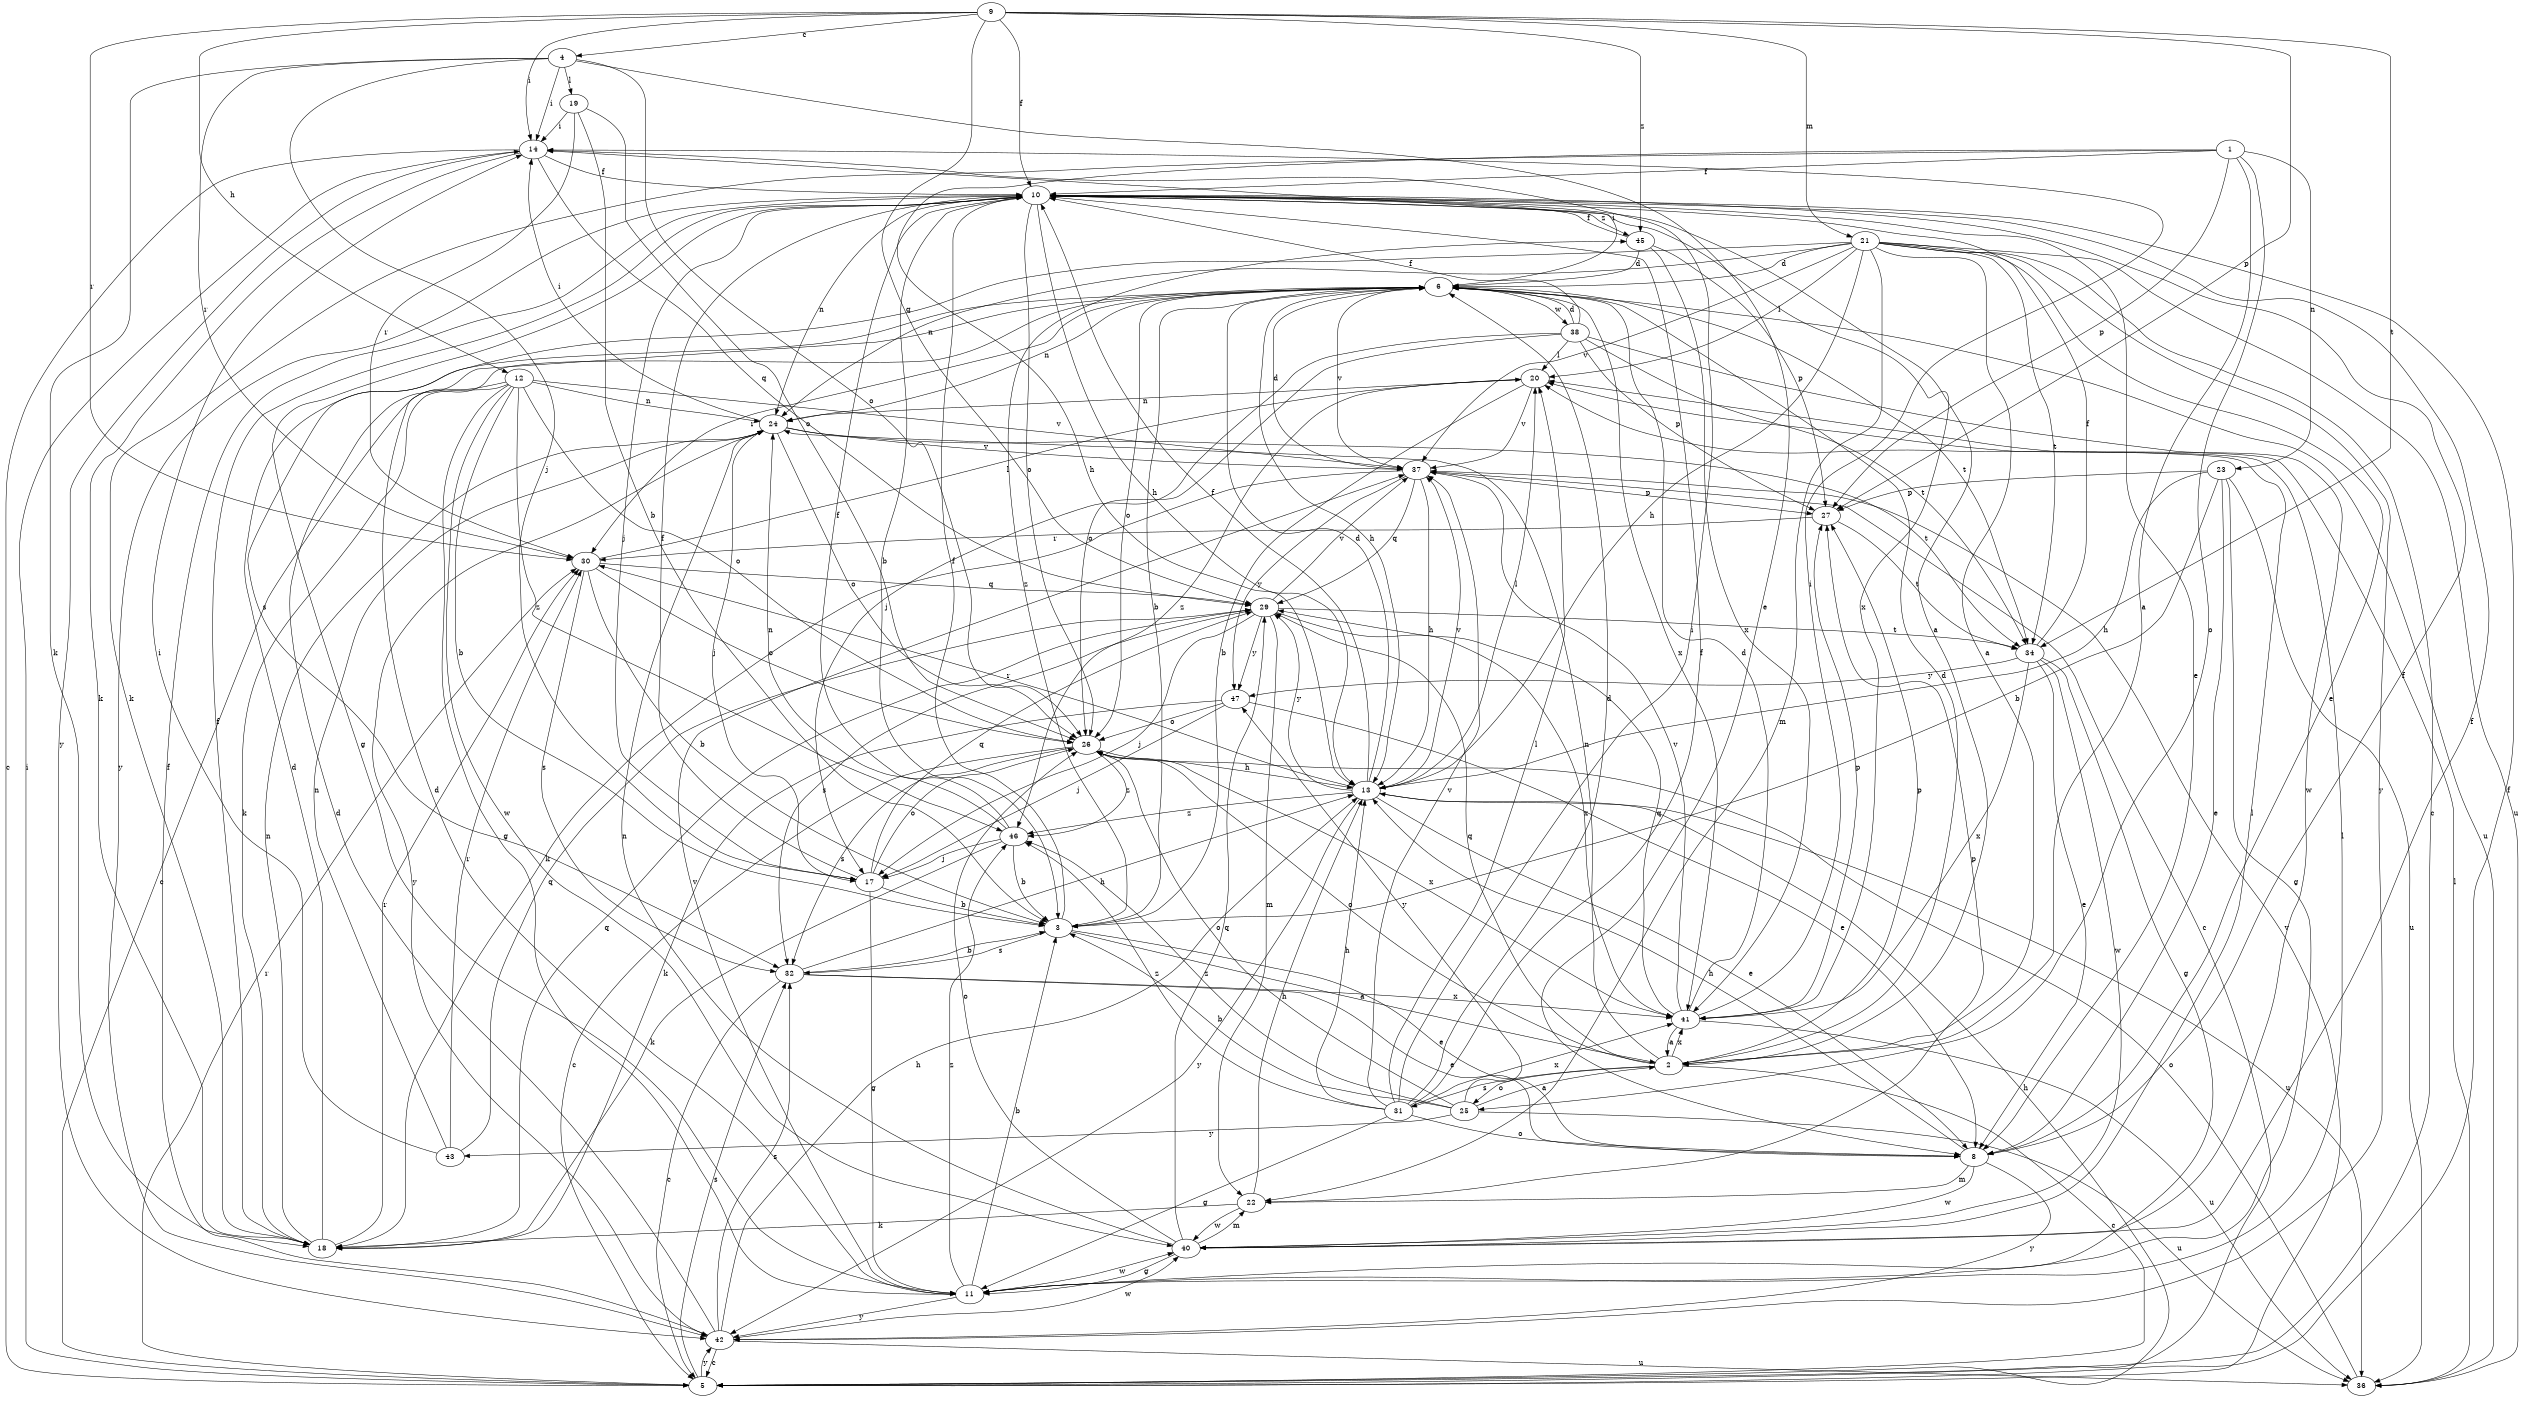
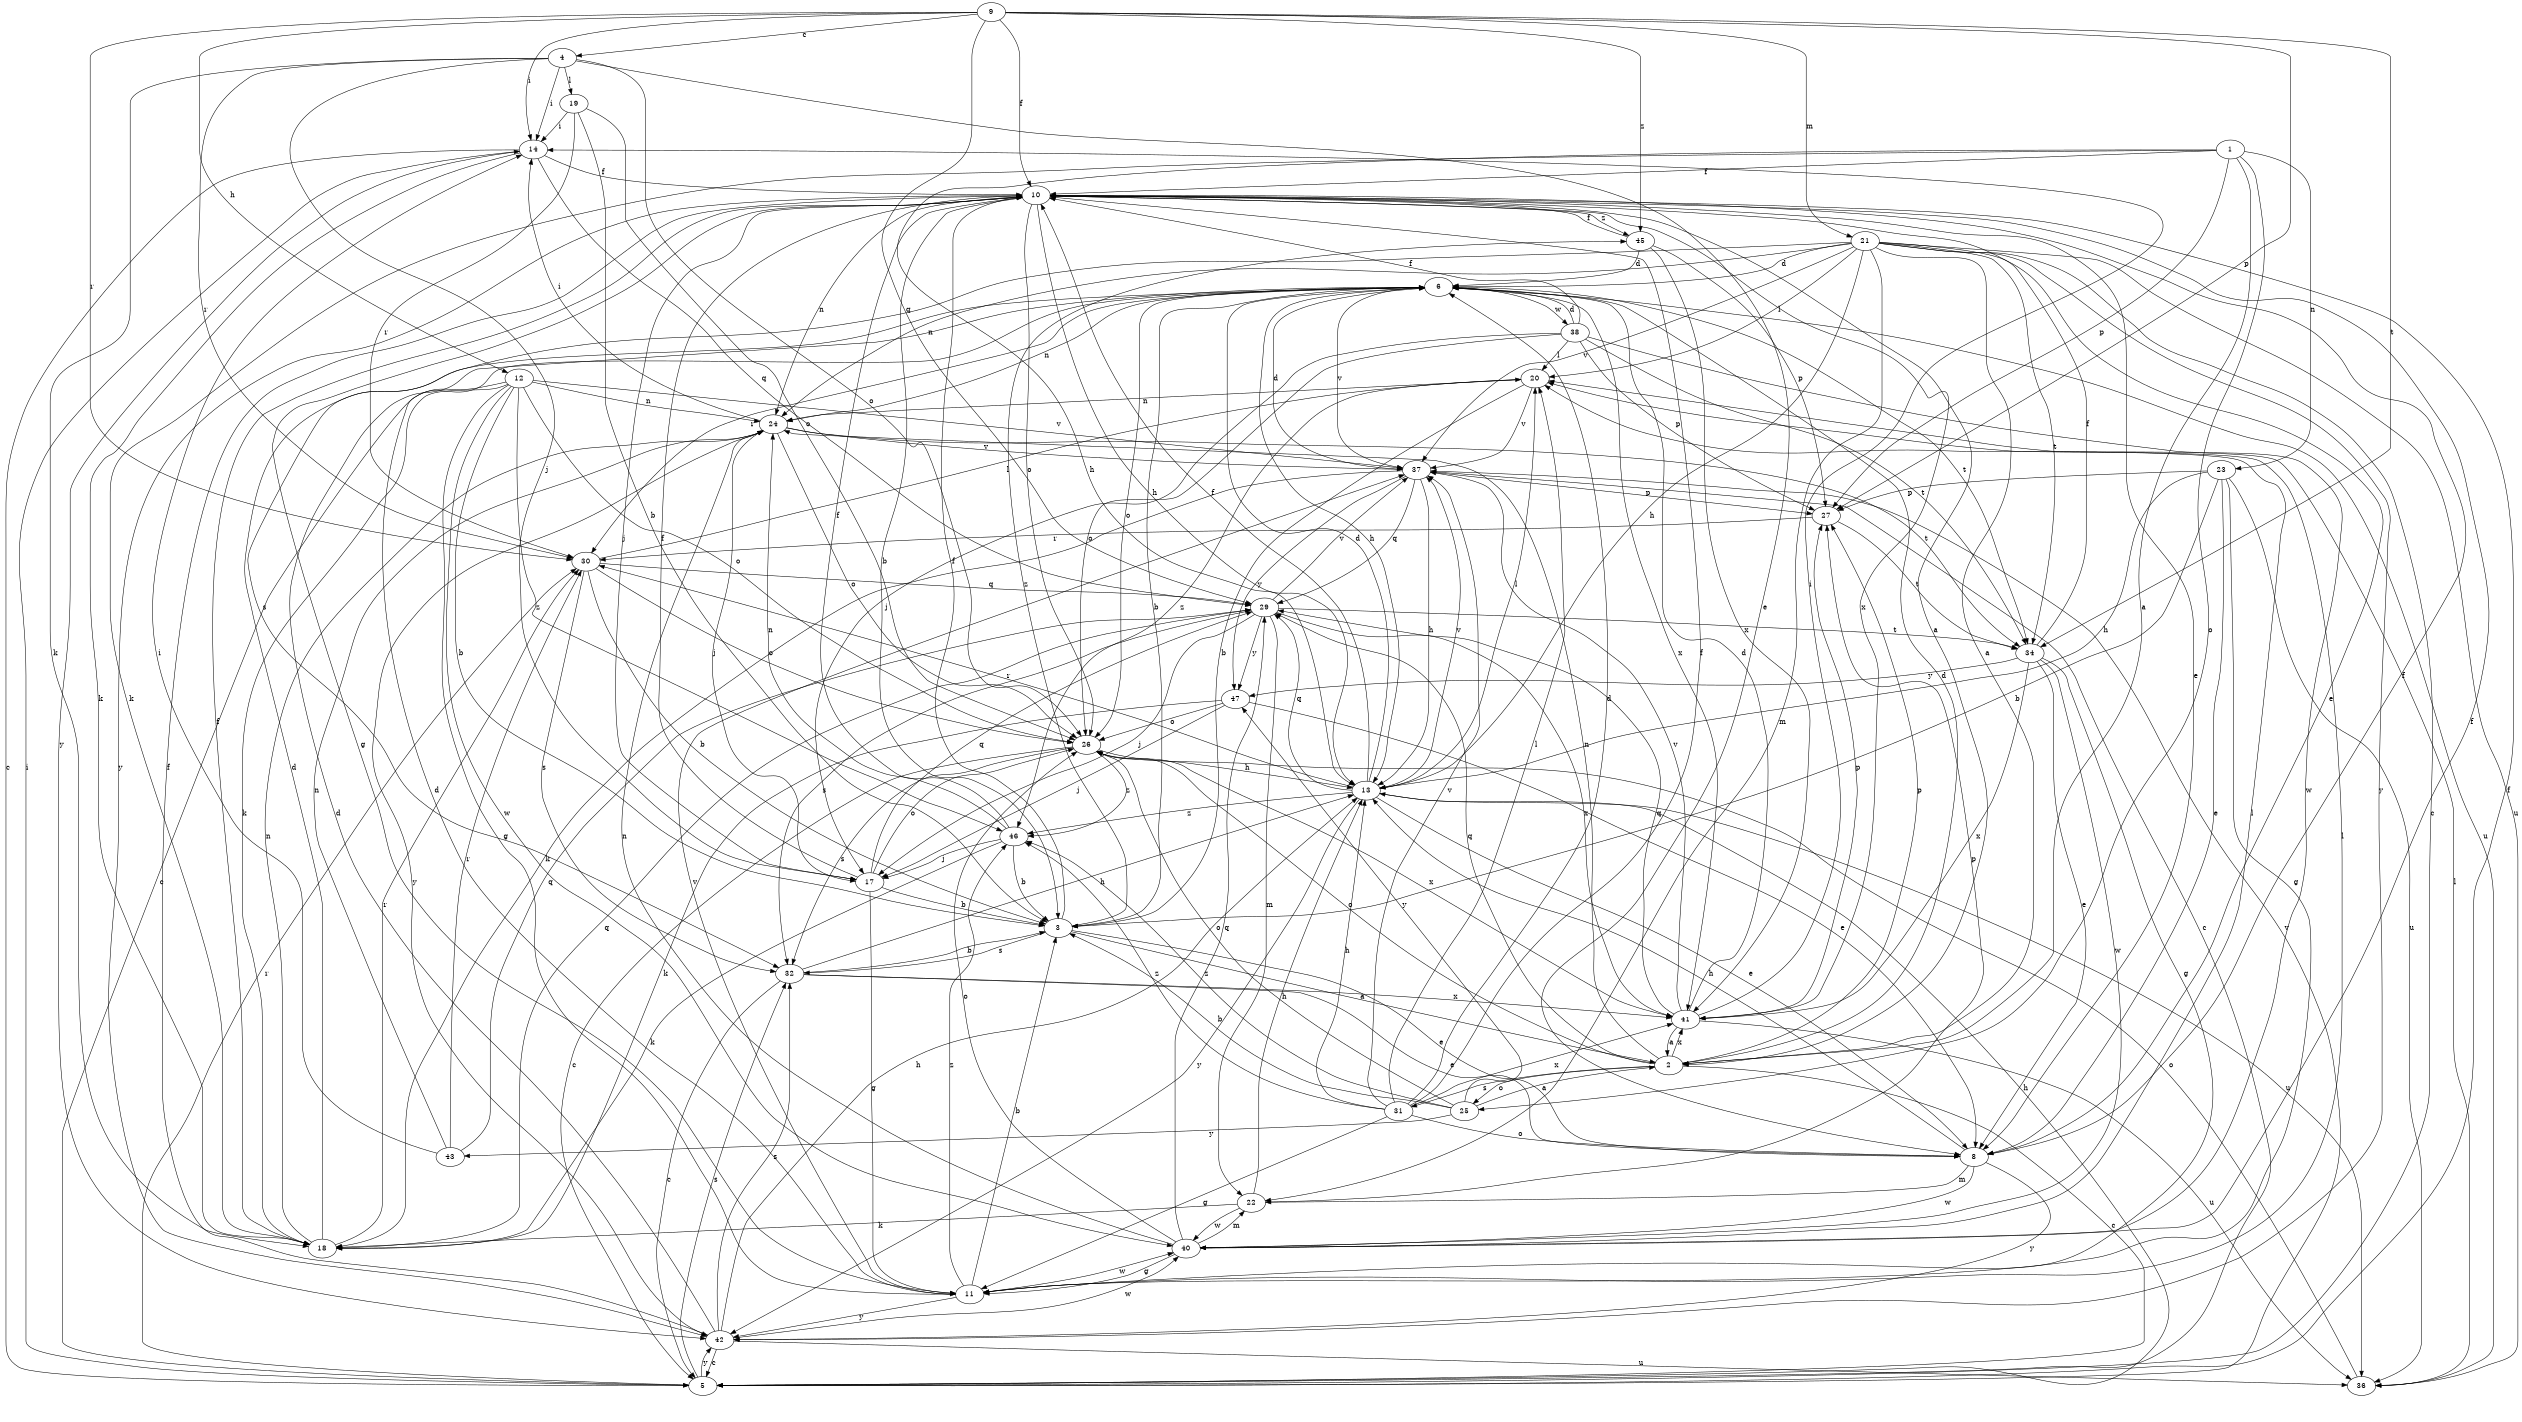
edge "6" -> "14": removed, label "i"
edge "31" -> "14": removed, label "i"
edge "13" -> "29": label "y" -> "q"
edge "25" -> "36": removed, label "u"
